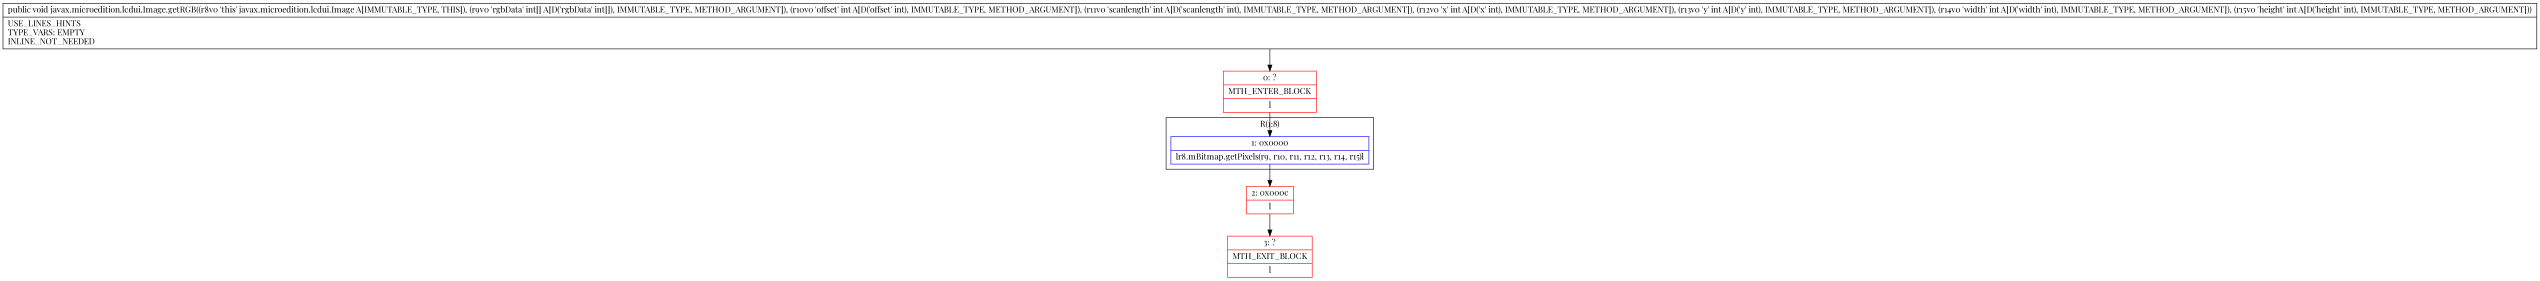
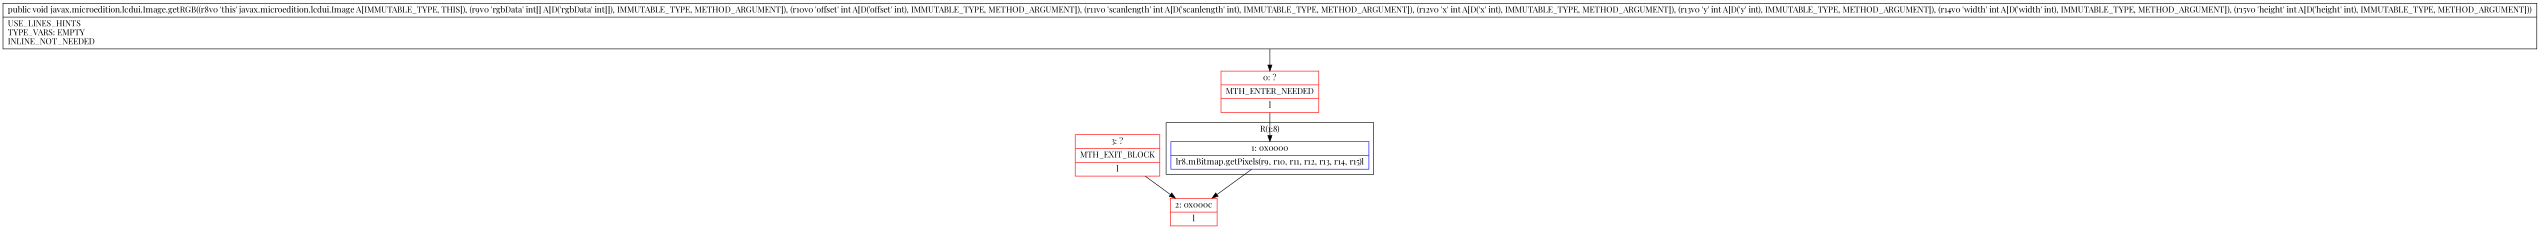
node "0: ?": text "MTH_ENTER_BLOCK" -> "MTH_ENTER_NEEDED"
edge "2: 0x000c" -> "3: ?": reversed
